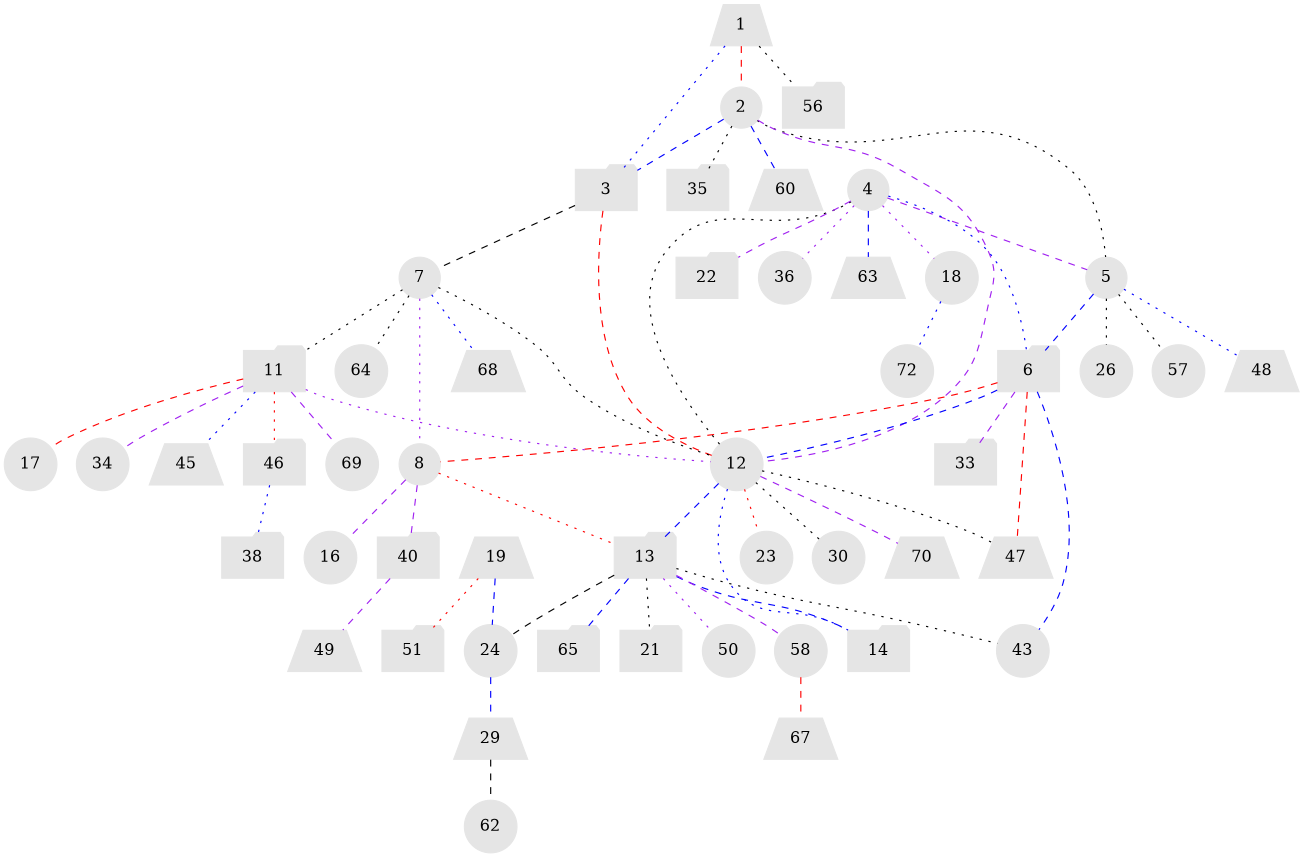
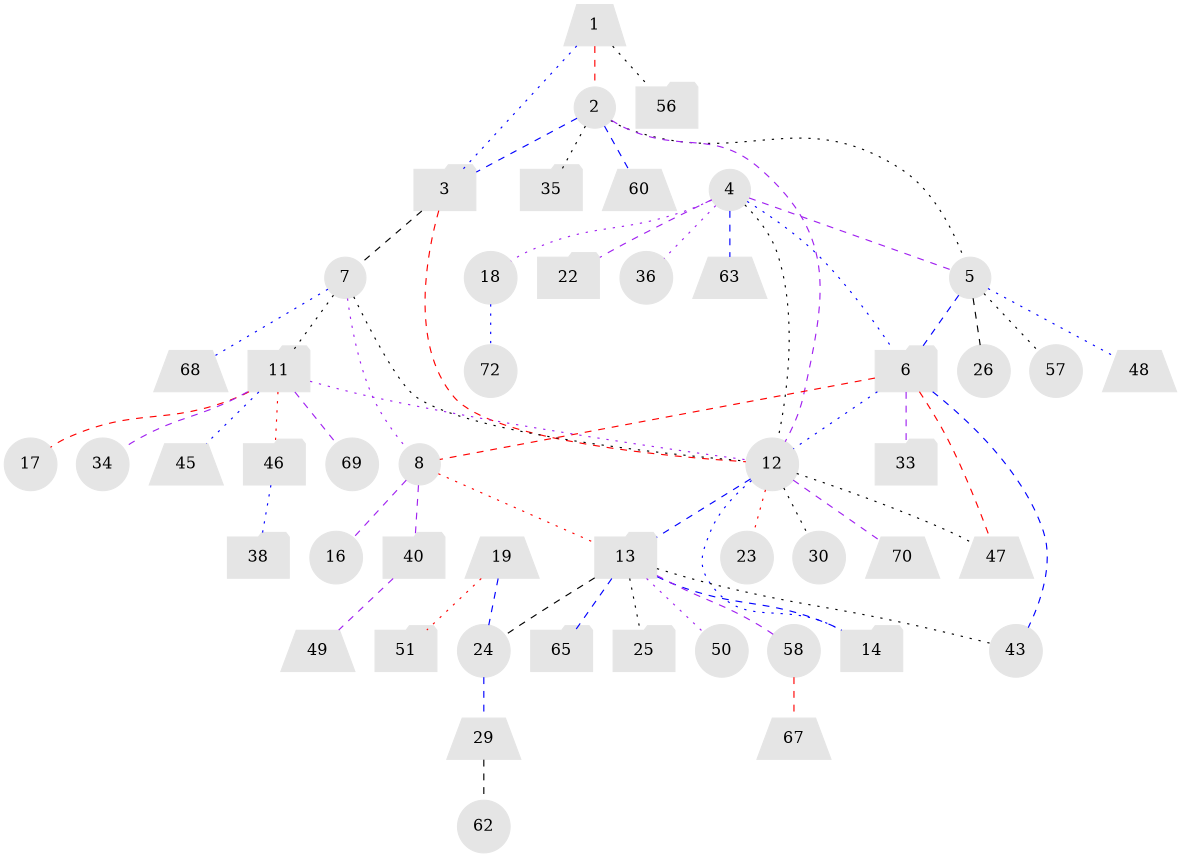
edge "5" -- "26": style dotted -> dashed
node "64": removed
edge "6" -- "12": style dashed -> dotted
node "21": label "21" -> "25"
